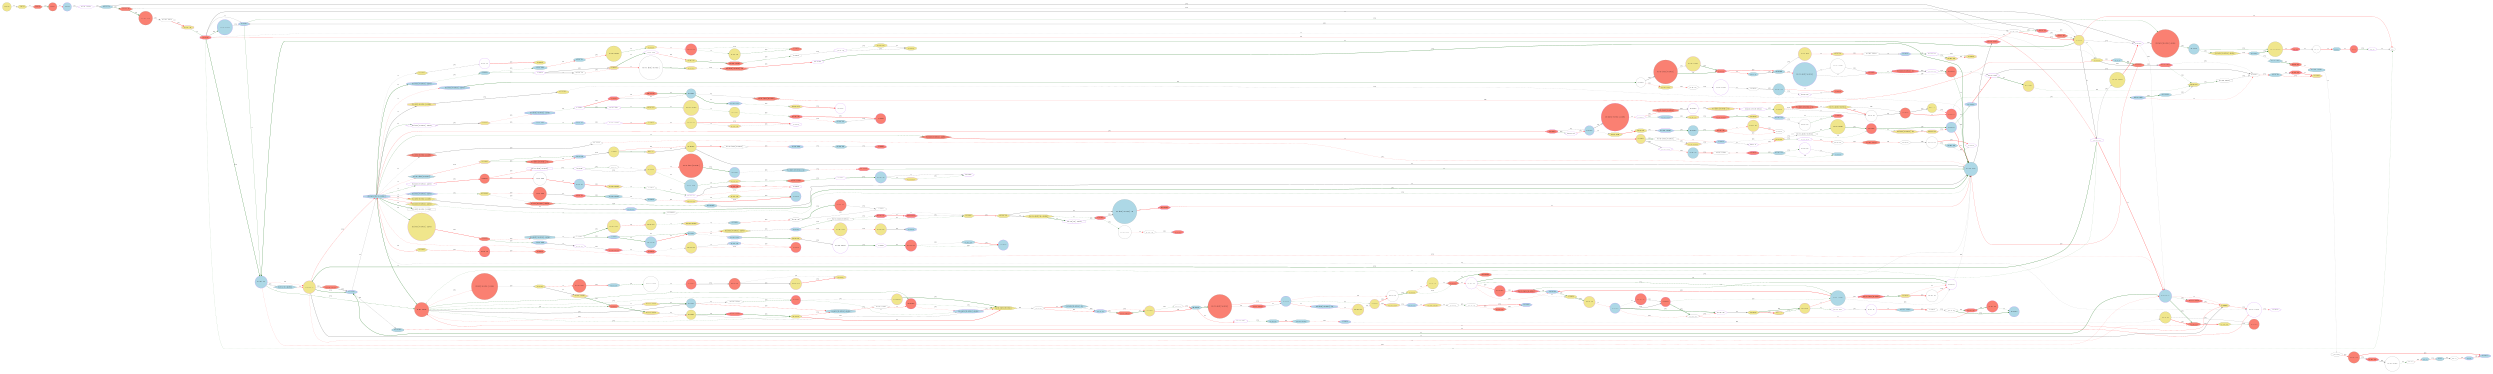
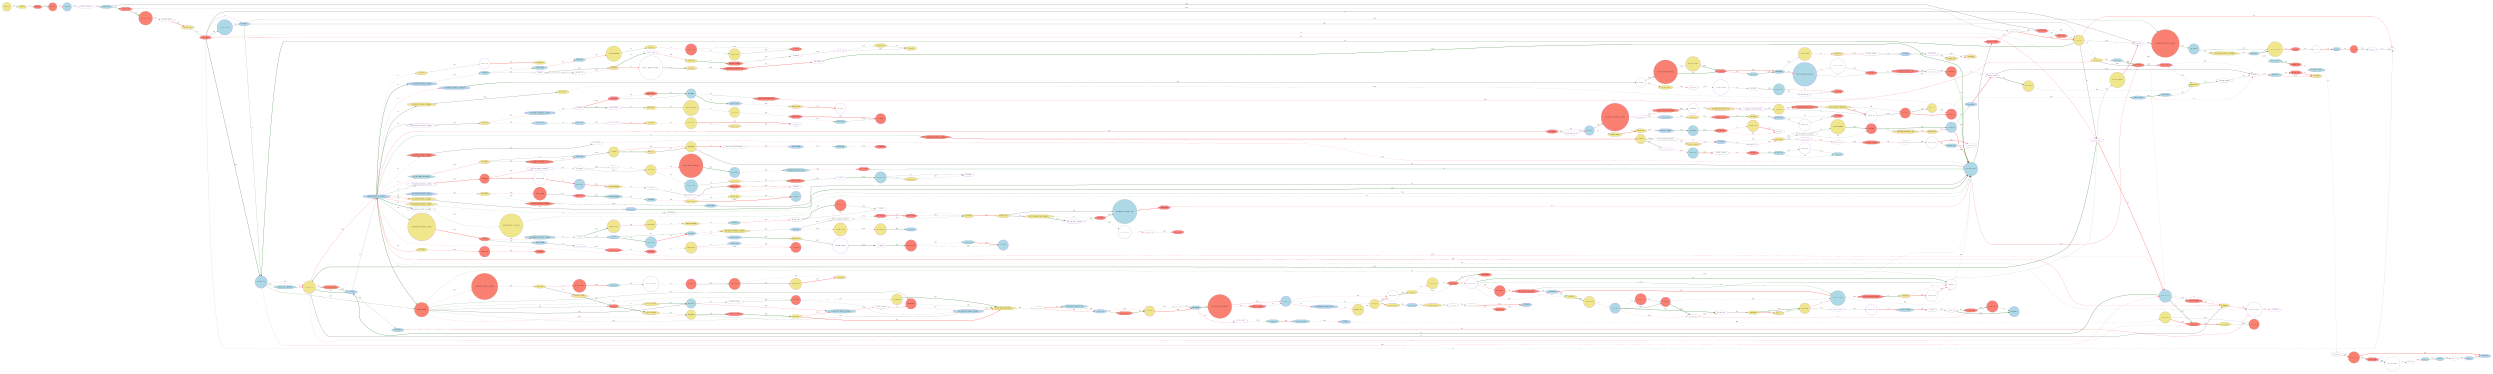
node "nop dword [ rax + rax ] , eax": added
edge "ja address" -> "shl ebx , address": now "ja address" -> "jmp qword [ rbp * 8 + symbol ]"
